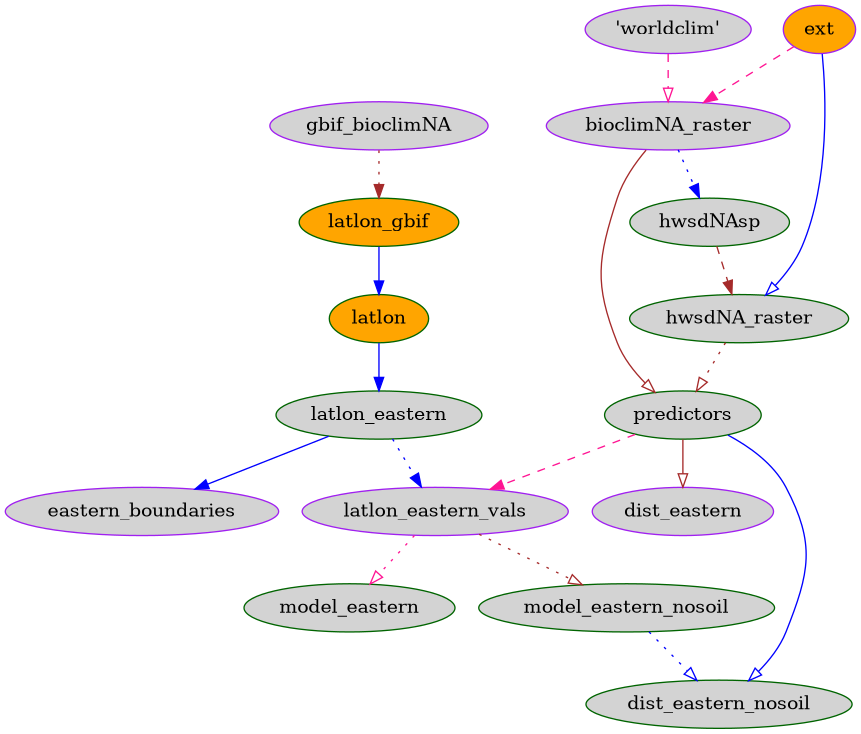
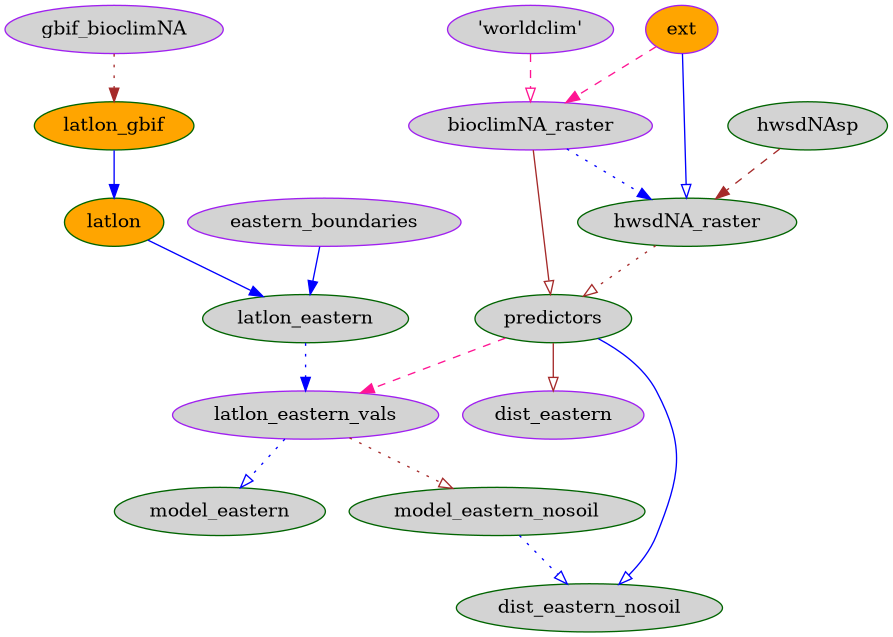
edge "bioclimNA_raster" -> "hwsdNAsp": now "bioclimNA_raster" -> "hwsdNA_raster"
edge "latlon_eastern" -> "eastern_boundaries": reversed
edge "latlon_eastern_vals" -> "model_eastern": color deeppink -> blue
